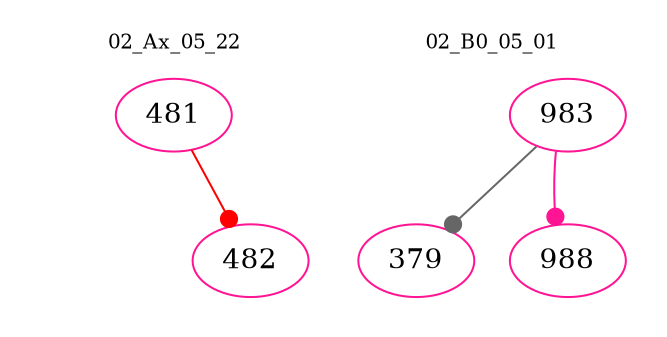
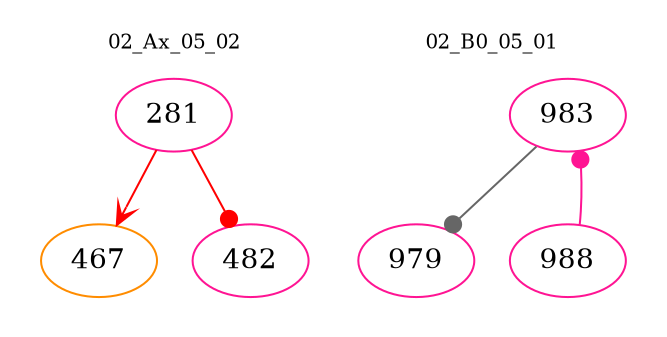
cluster "02_Ax_05_22": label "02_Ax_05_22" -> "02_Ax_05_02"
node "481": label "481" -> "281"
edge "983" -> "988": reversed
node "467": added
node "379": label "379" -> "979"
